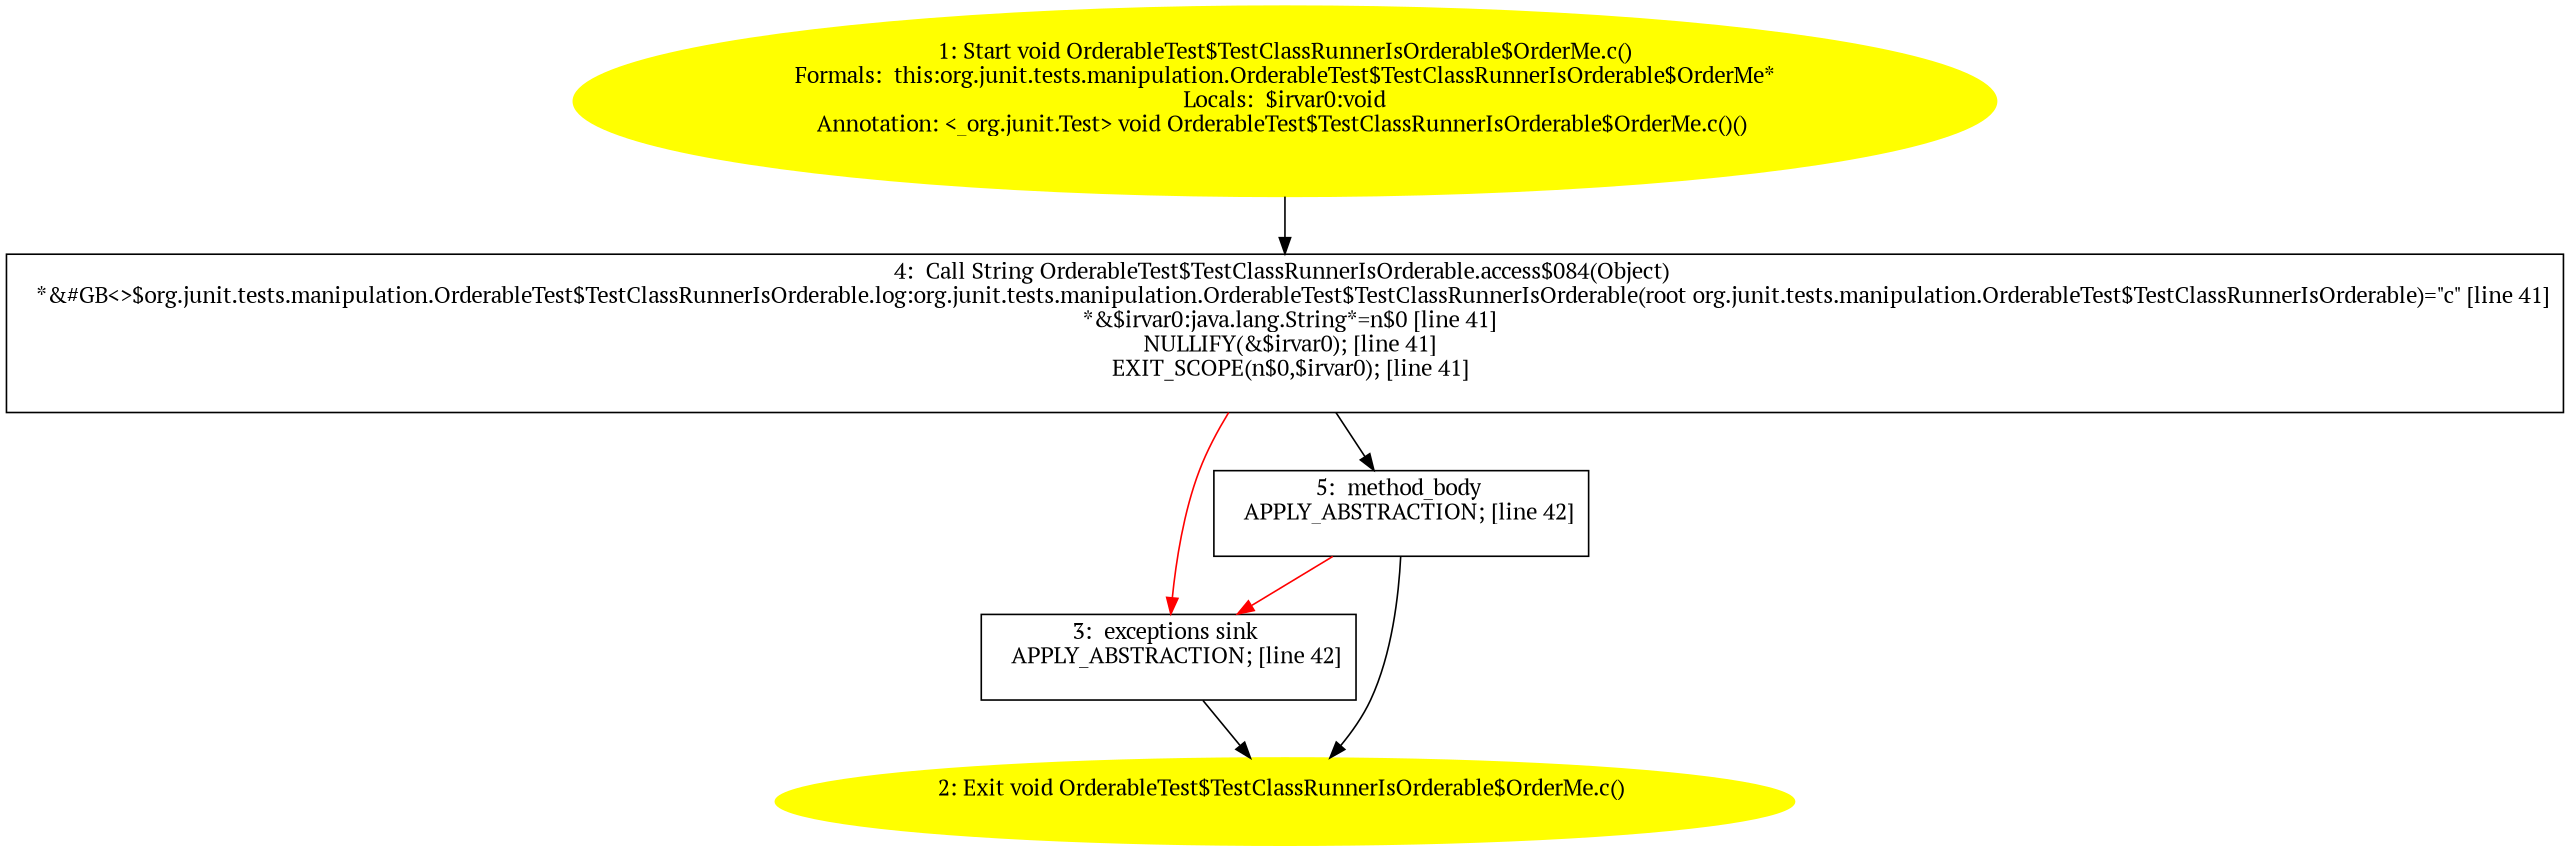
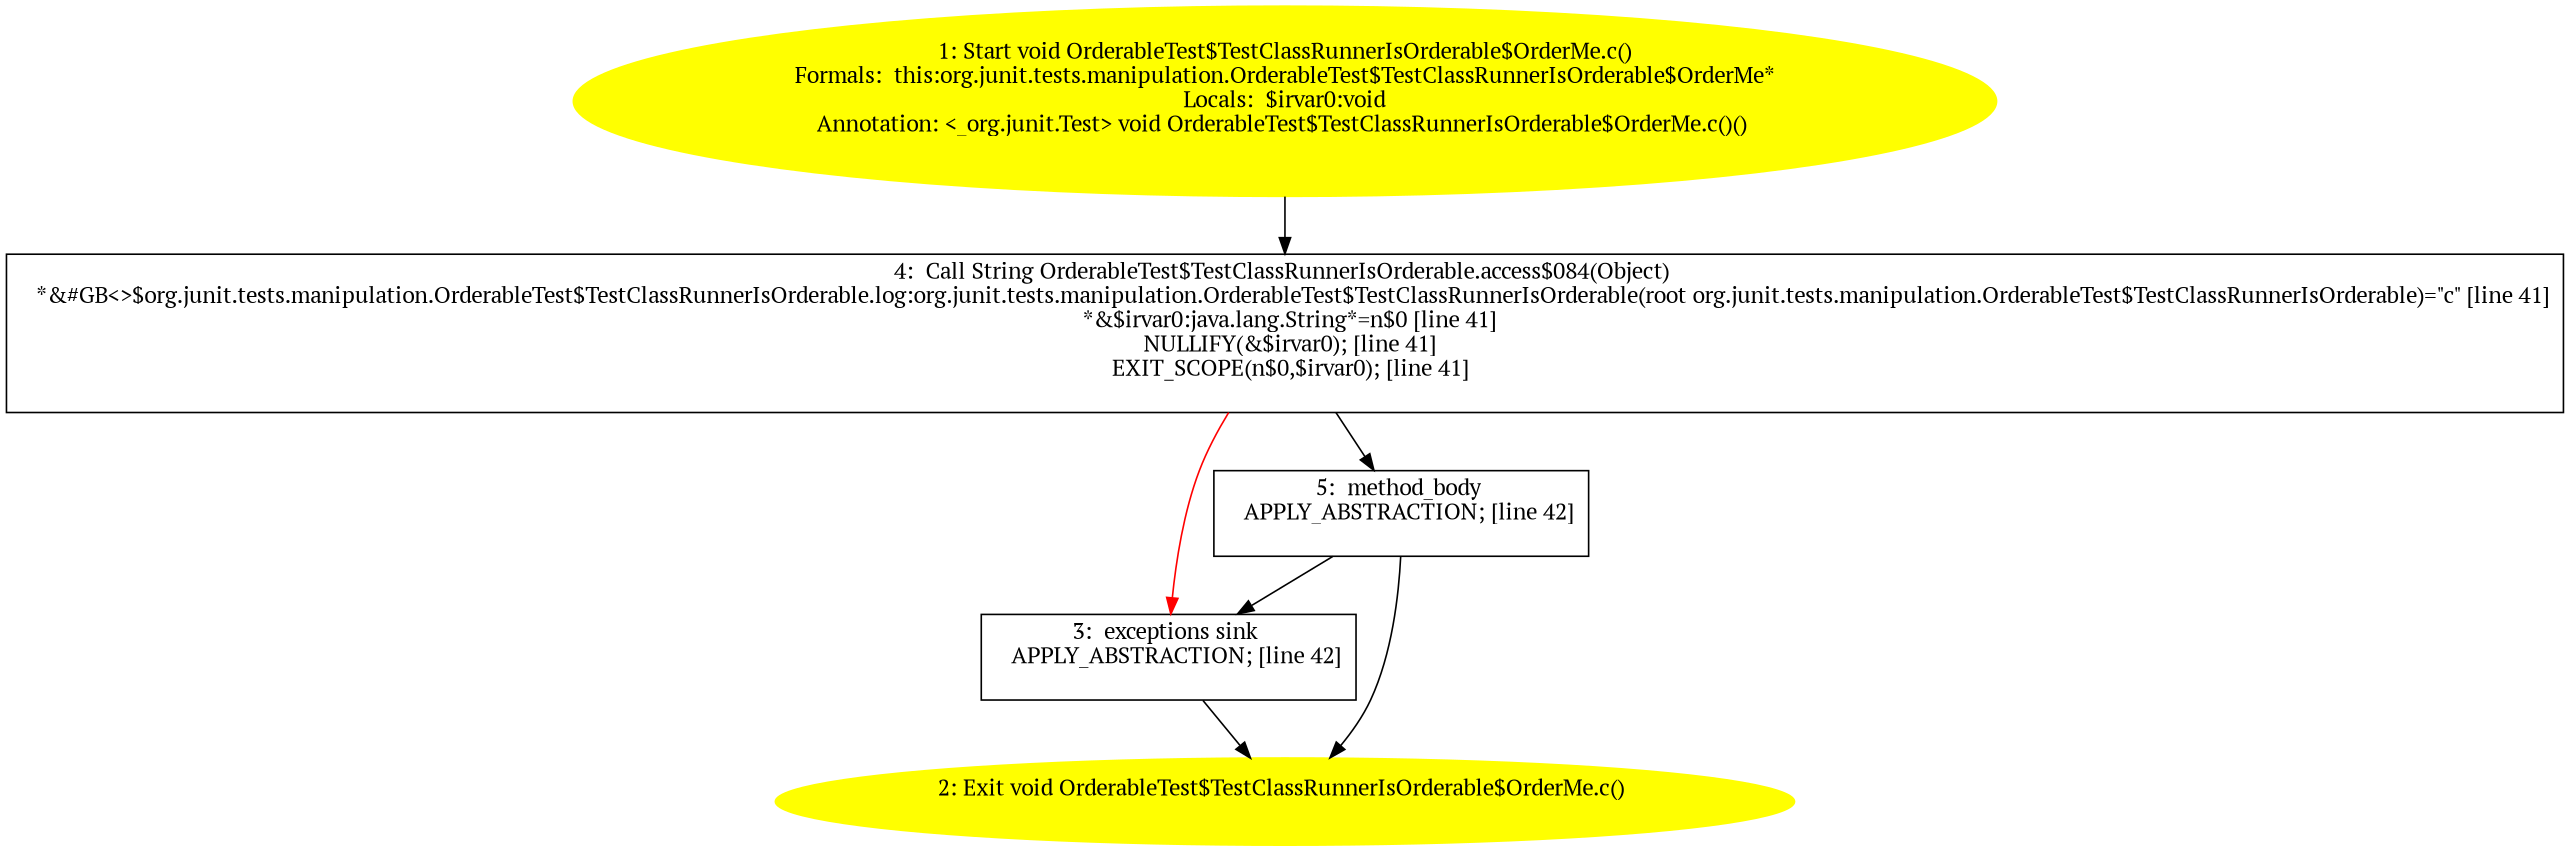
edge "5:  method_body APPLY_ABSTRACTION; [line 42]" -> "3:  exceptions sink APPLY_ABSTRACTION; [line 42]": color red -> black
